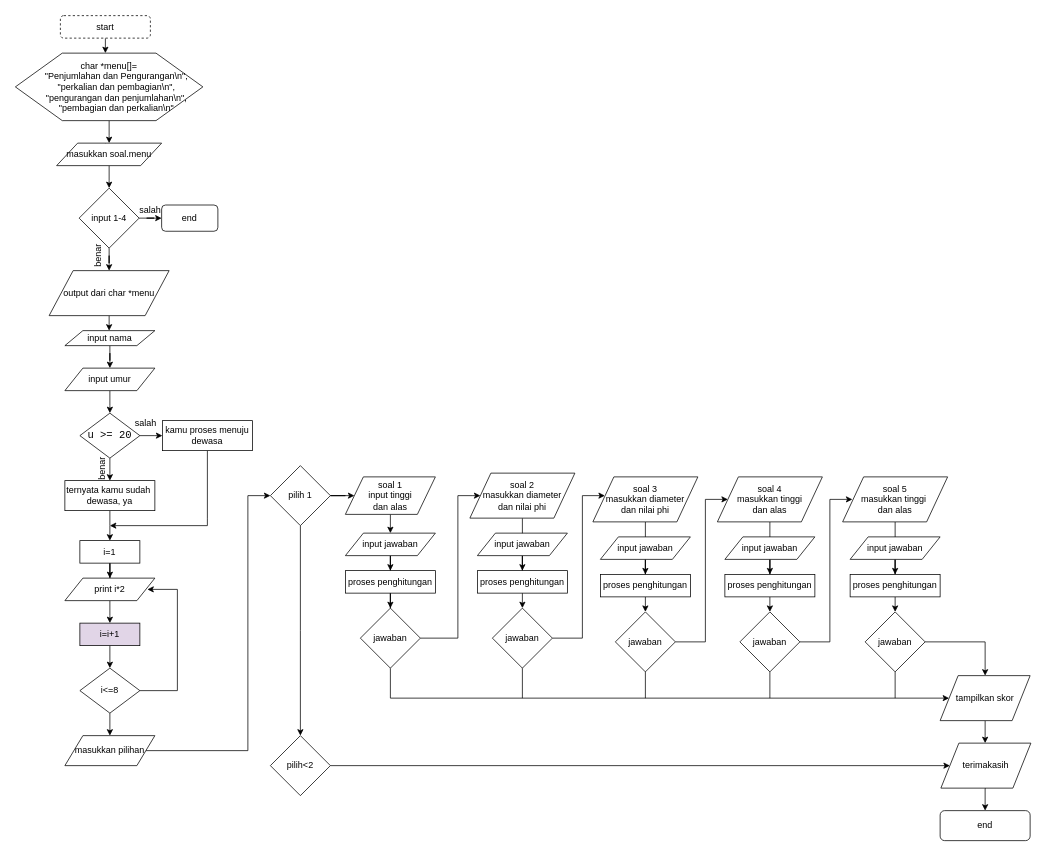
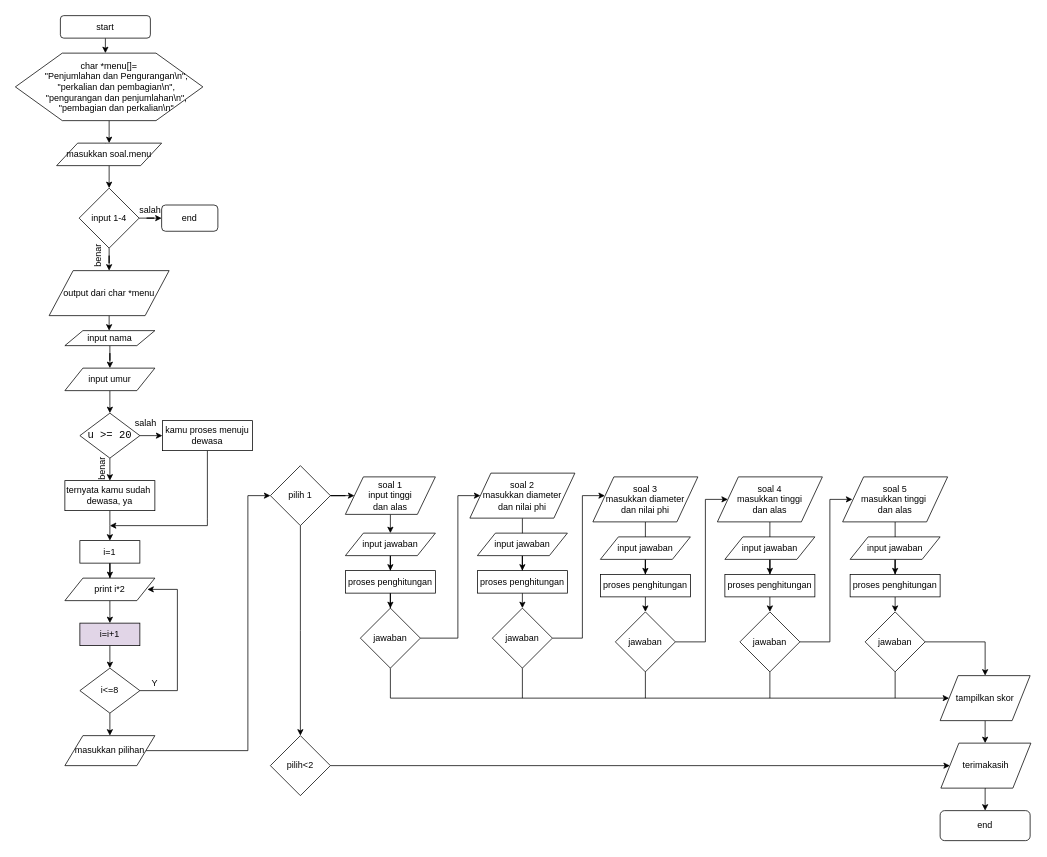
node "start": style dashed -> solid
node "Y": added
